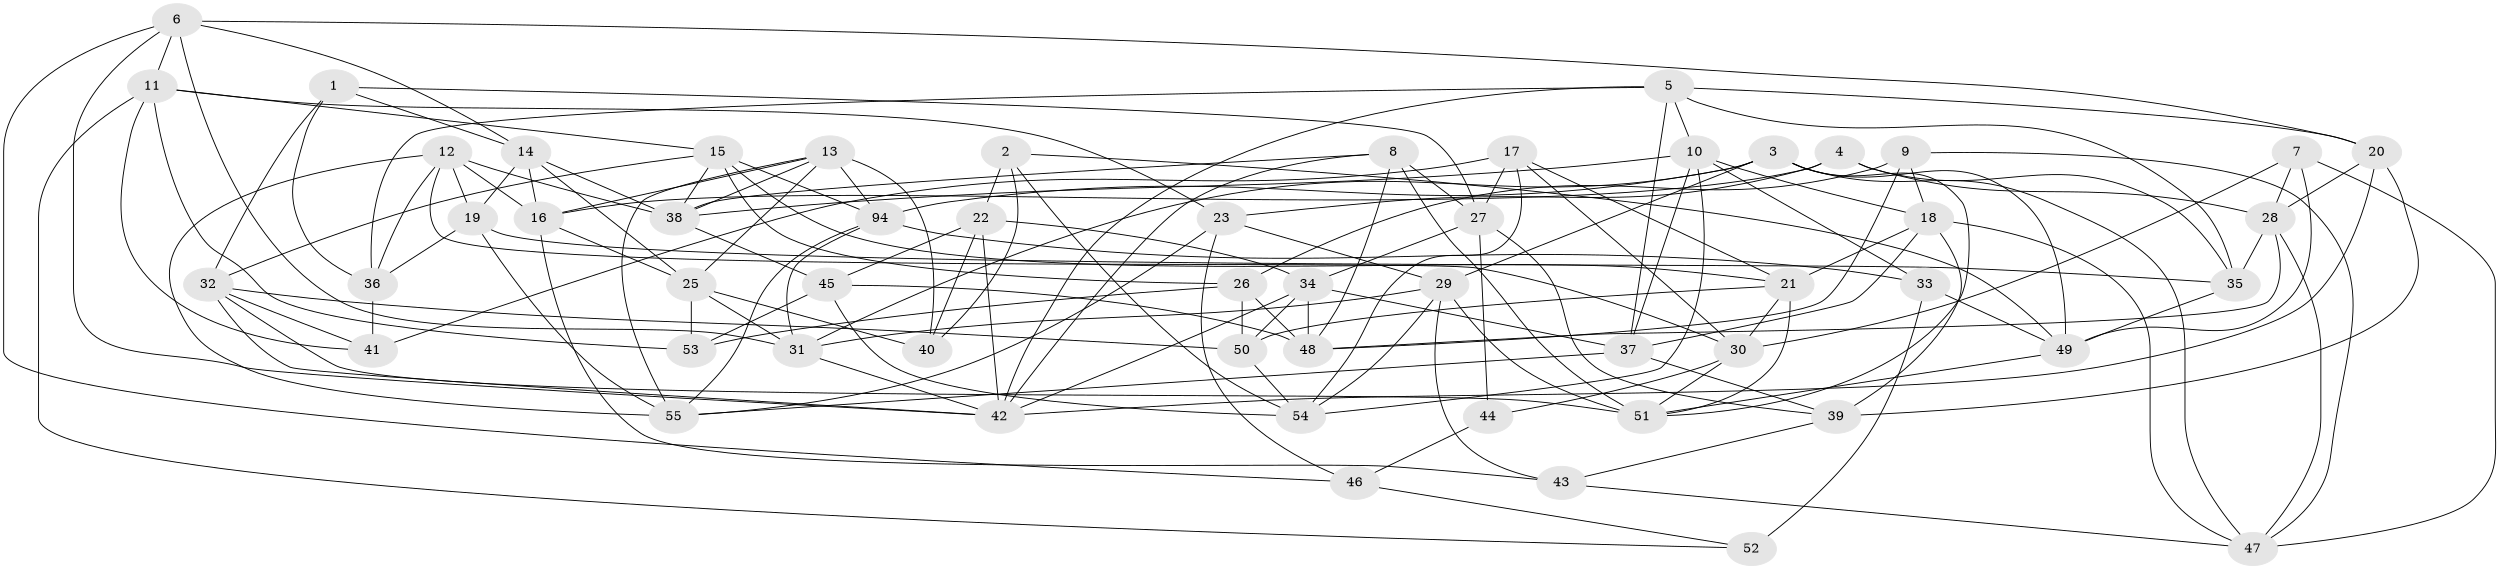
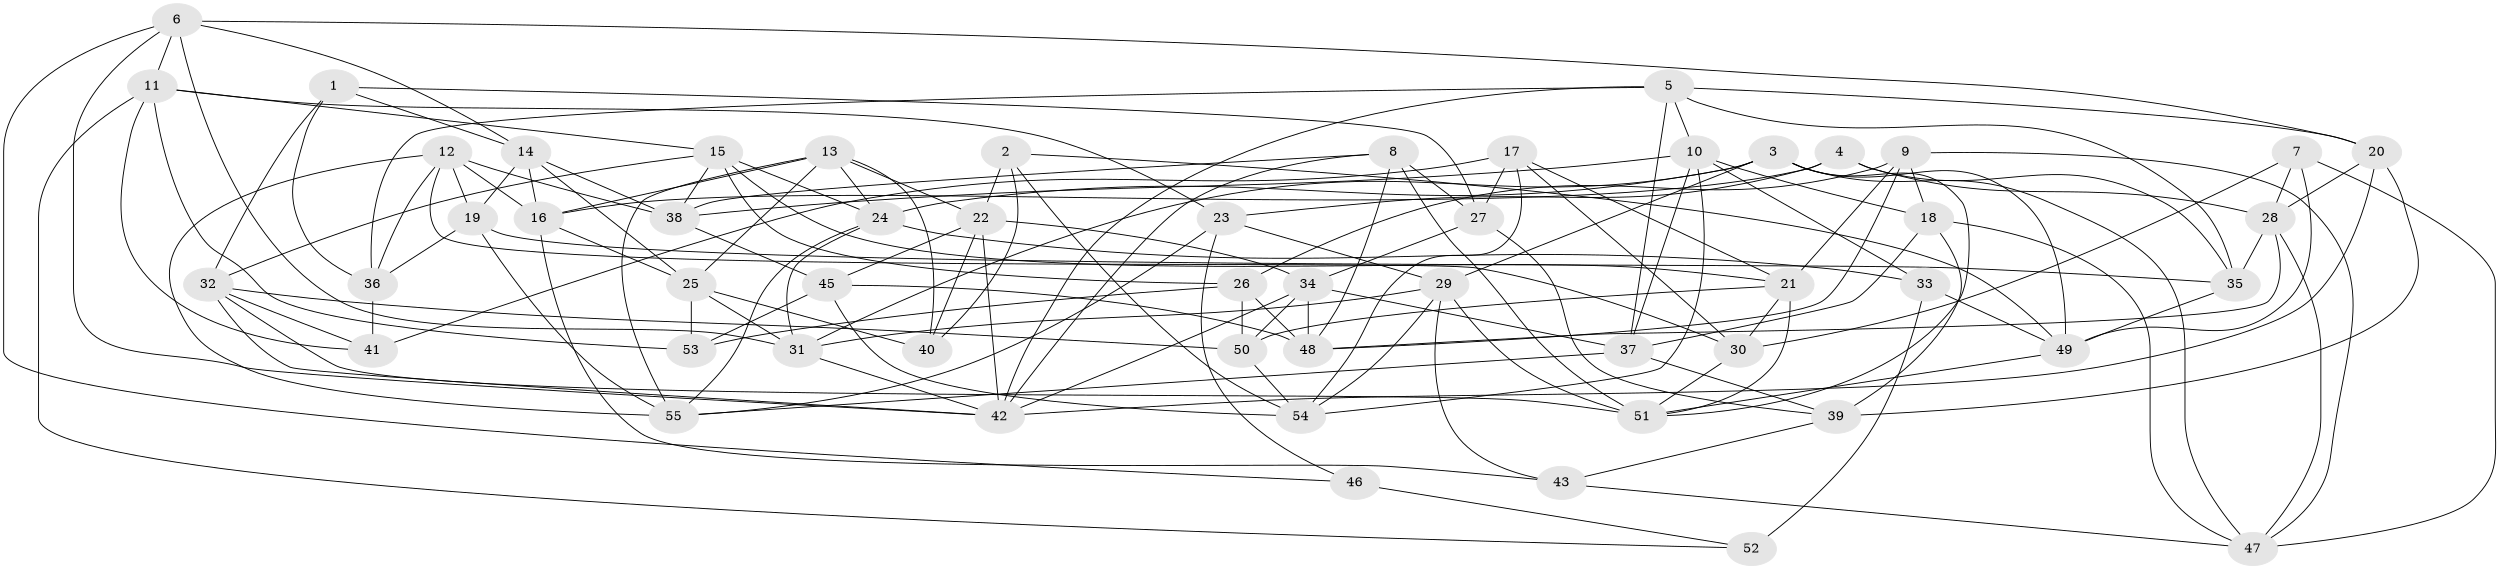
edge "13" -- "38": now "13" -- "22"
node "94": label "94" -> "24"
edge "18" -- "21": now "9" -- "21"
node "44": removed
